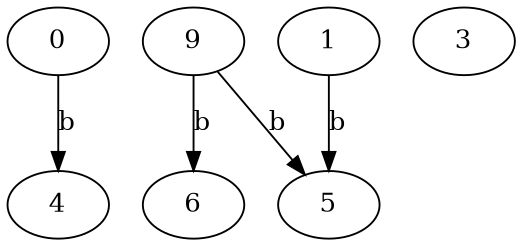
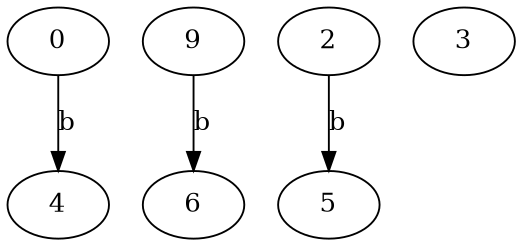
node "1": label "1" -> "2"
edge "9" -> "5": removed, label "b"
